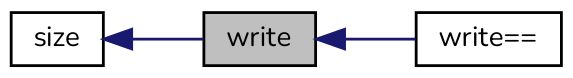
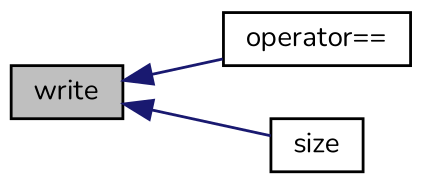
edge "write" -> "size": reversed
node "write==": label "write==" -> "operator=="
